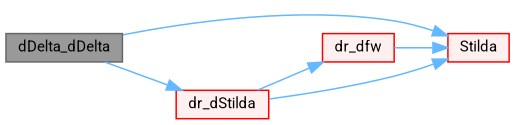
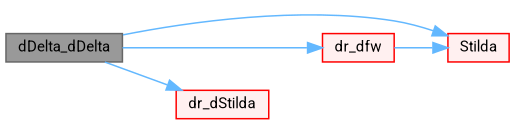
edge "dr_dStilda" -> "dr_dfw": now "dDelta_dDelta" -> "dr_dfw"
edge "dr_dStilda" -> "Stilda": removed
